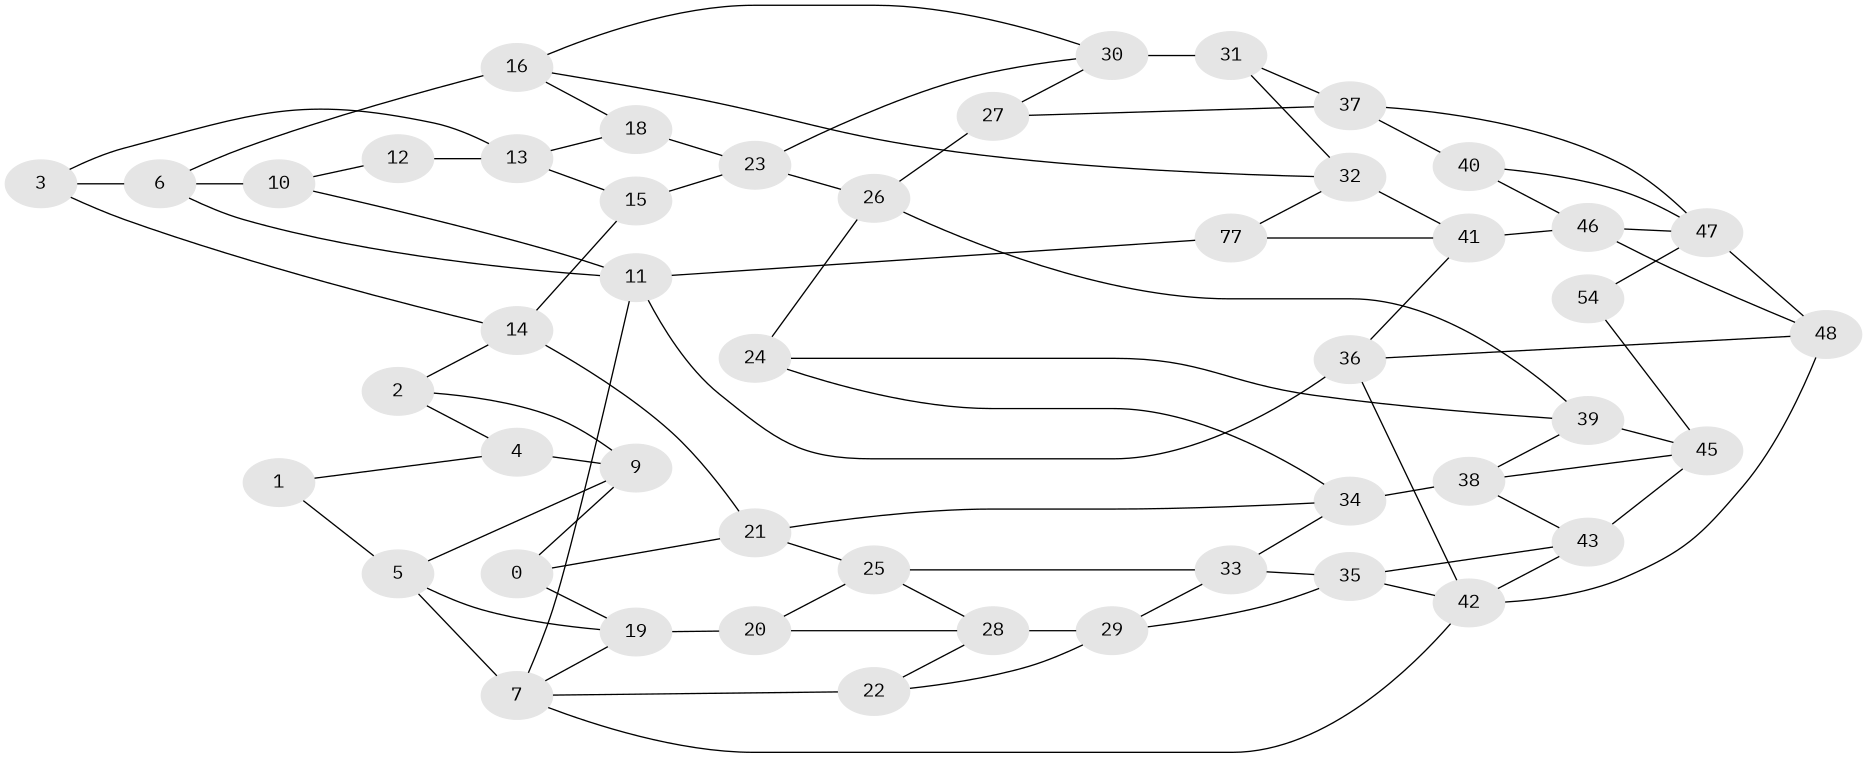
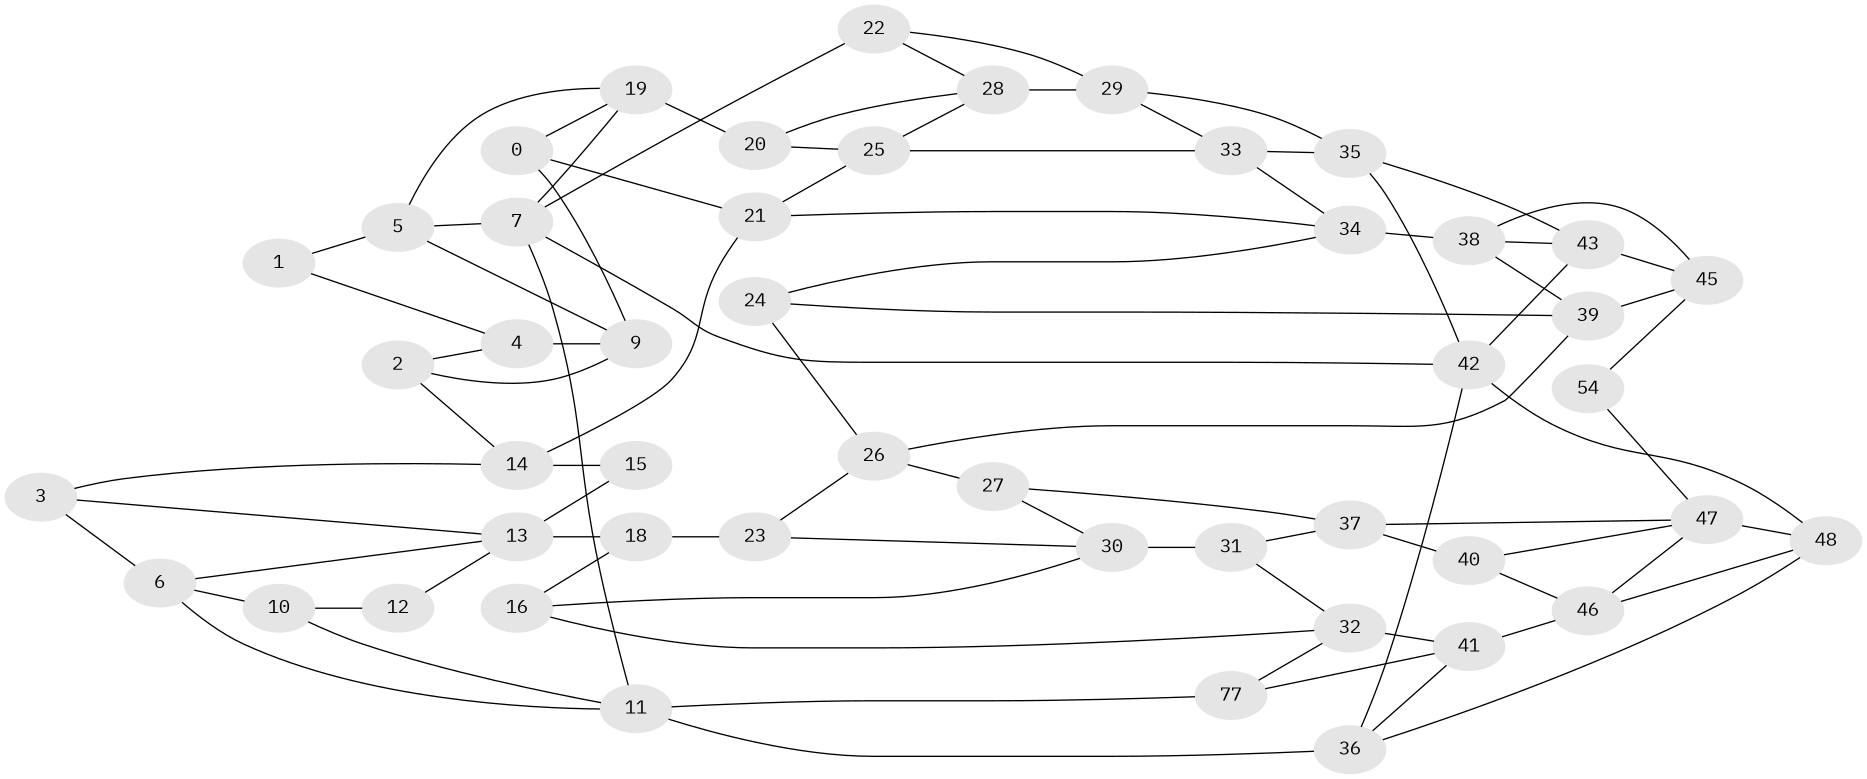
edge "16" -- "6": now "13" -- "6"
edge "23" -- "15": removed
